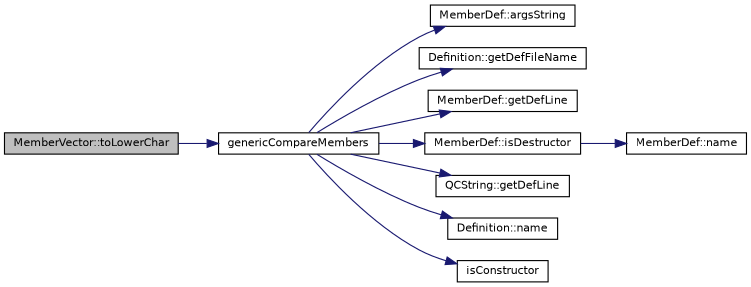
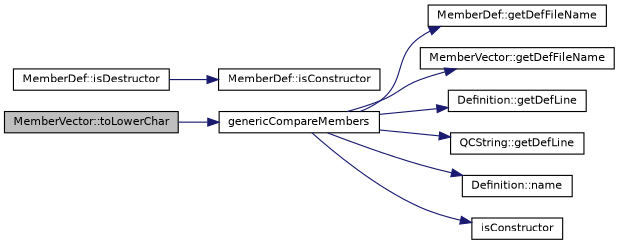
node "MemberDef::argsString": label "MemberDef::argsString" -> "MemberDef::getDefFileName"
node "Definition::getDefFileName": label "Definition::getDefFileName" -> "MemberVector::getDefFileName"
node "MemberDef::getDefLine": label "MemberDef::getDefLine" -> "Definition::getDefLine"
edge "genericCompareMembers" -> "MemberDef::isDestructor": removed
node "MemberDef::name": label "MemberDef::name" -> "MemberDef::isConstructor"
